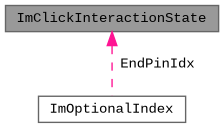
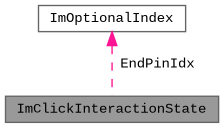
edge "ImOptionalIndex" -> "ImClickInteractionState": reversed
